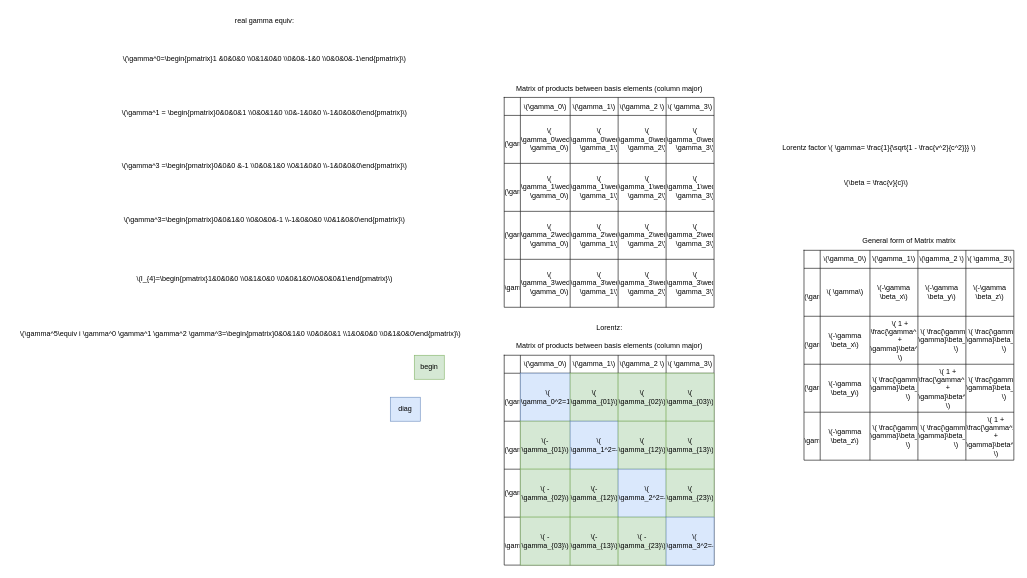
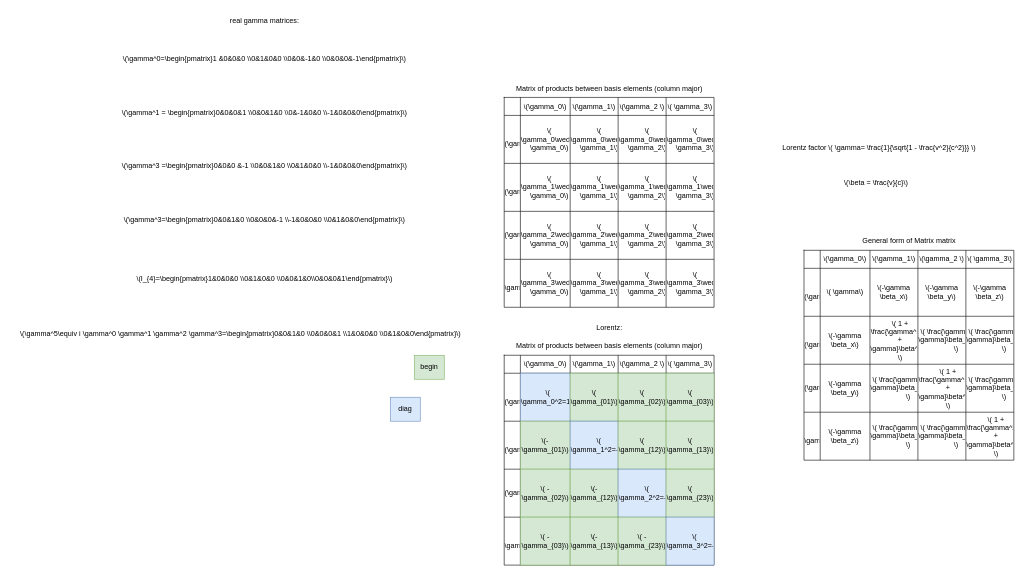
node "real gamma equiv:": label "real gamma equiv:" -> "real gamma matrices:"
